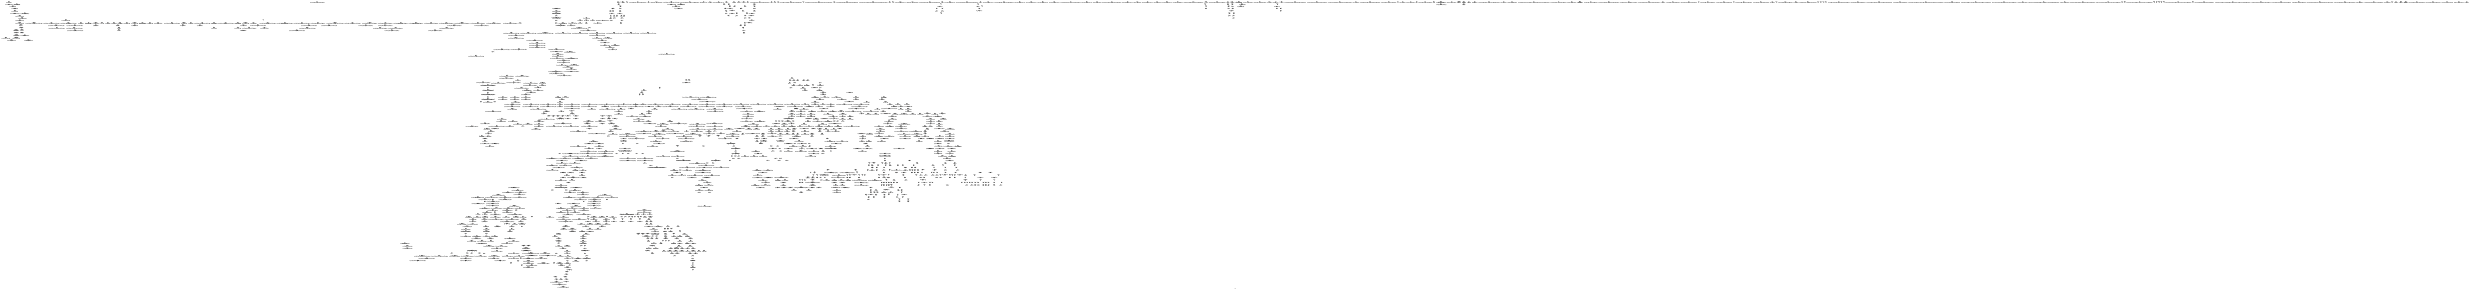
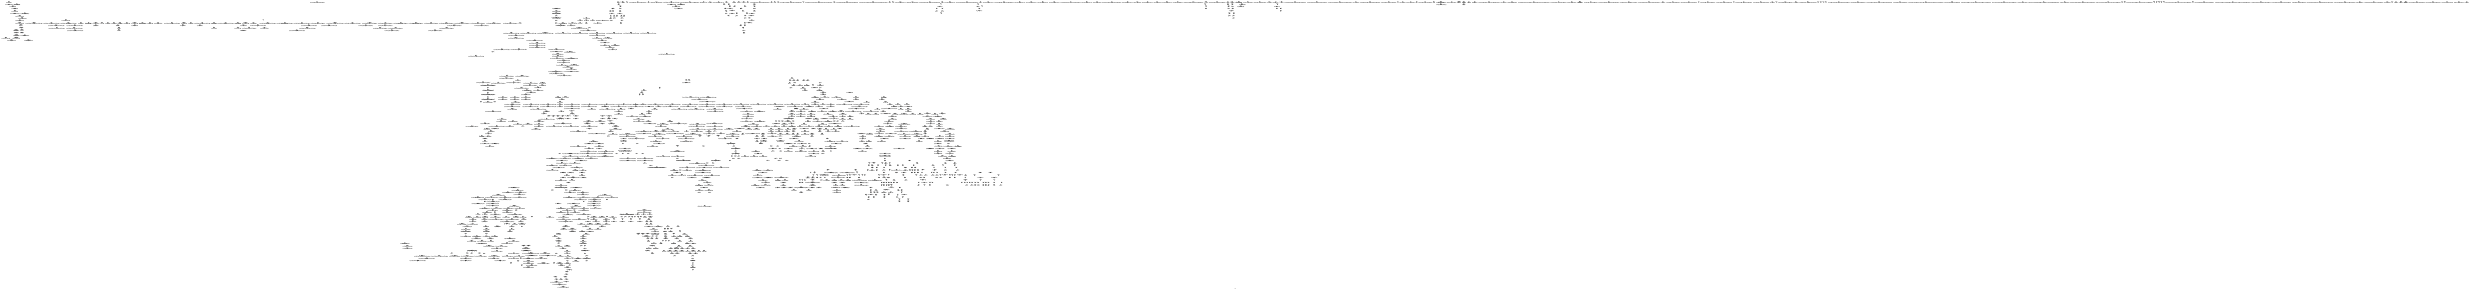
node "NodeID: 2647": added
node "NodeID: 2600": removed
